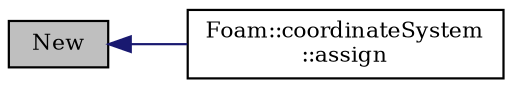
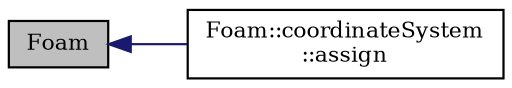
node "New": label "New" -> "Foam"
